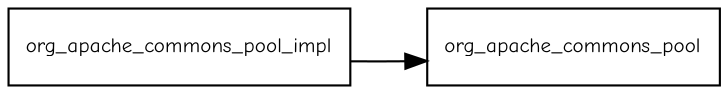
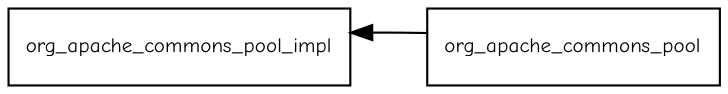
edge "org_apache_commons_pool_impl" -> "org_apache_commons_pool": reversed
